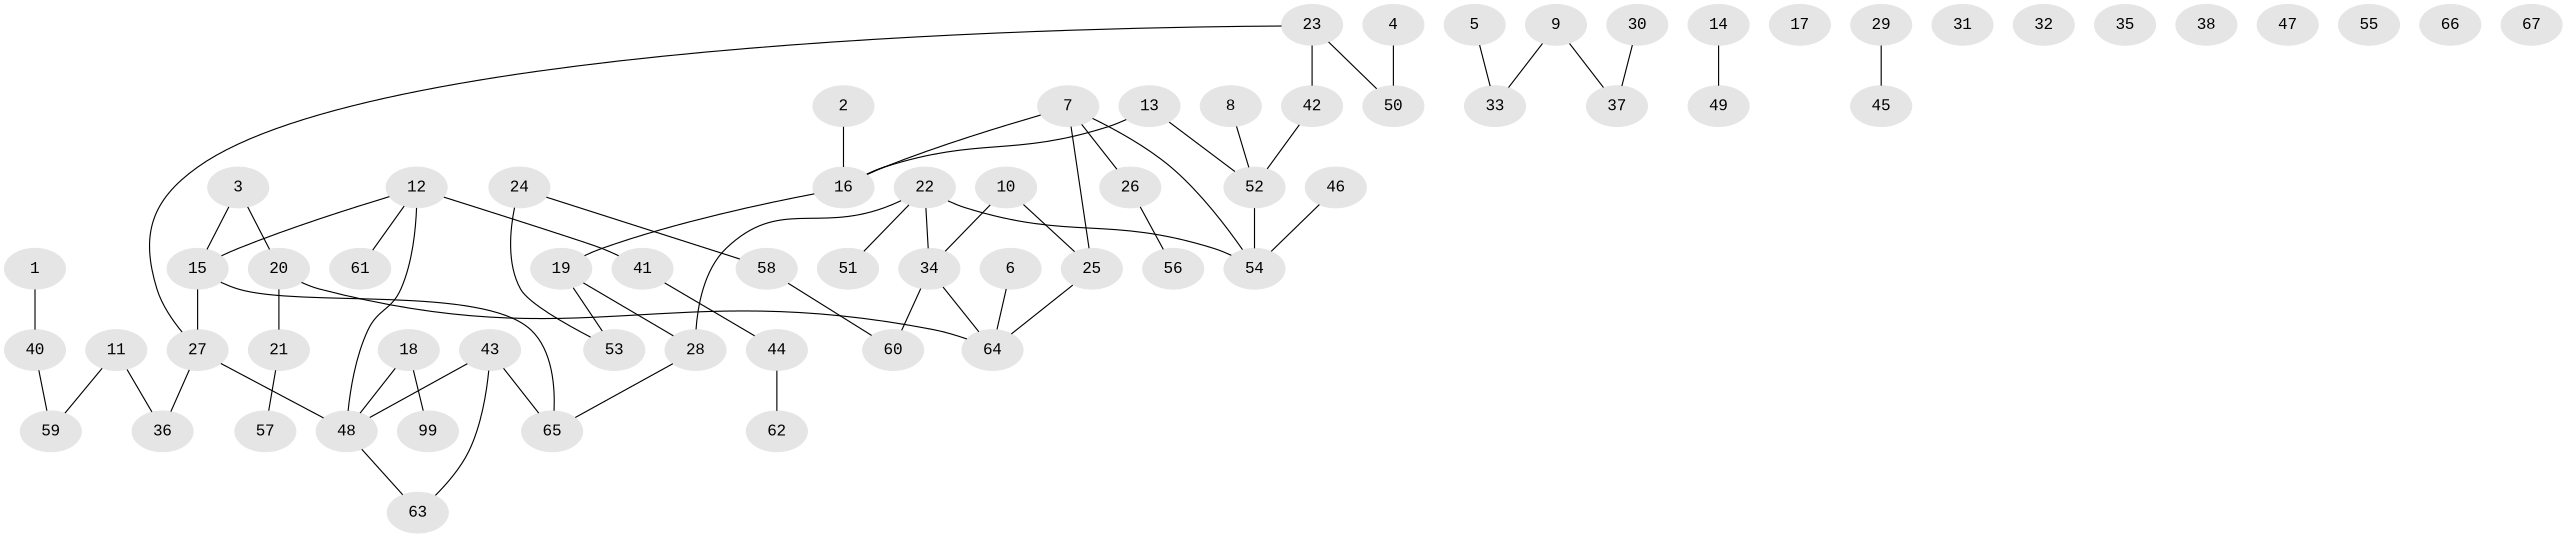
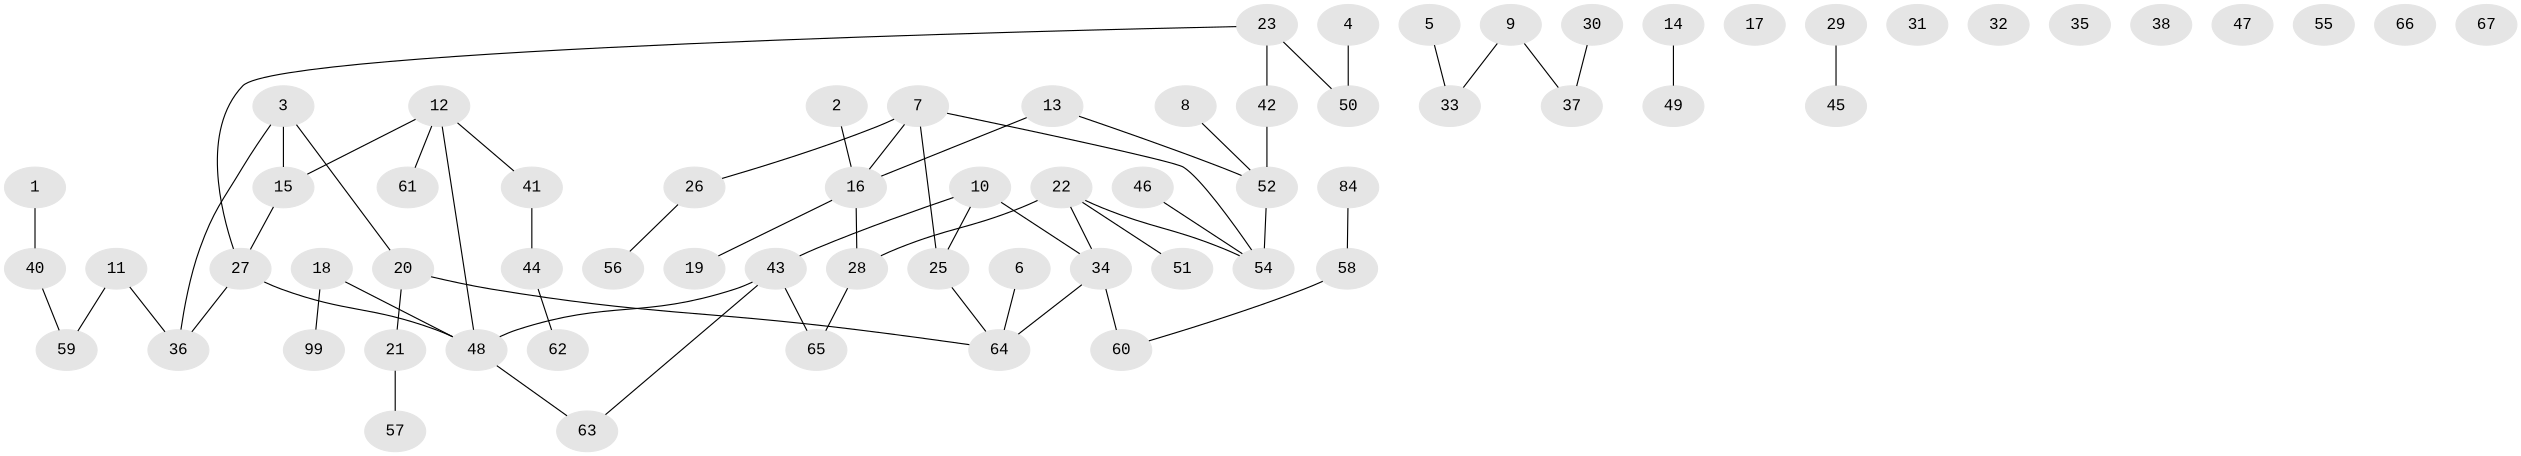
node "24": label "24" -> "84"
edge "3" -- "36": added
edge "10" -- "43": added
edge "15" -- "65": removed
edge "19" -- "28": now "16" -- "28"
node "53": removed
